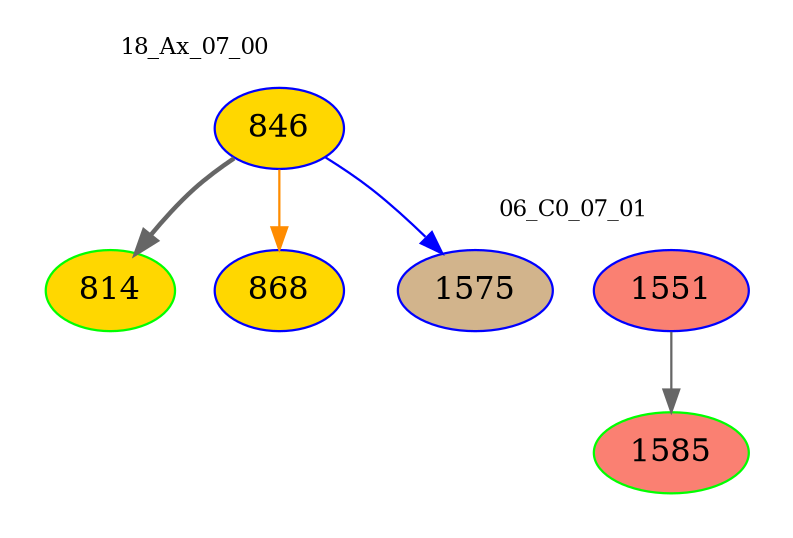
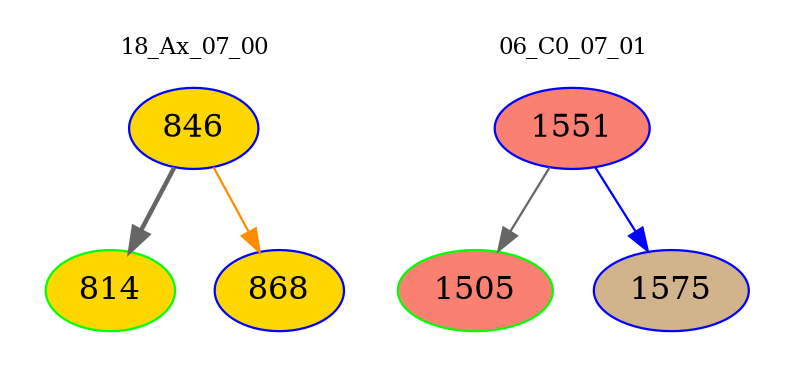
edge "846" -> "1575": now "1551" -> "1575"
node "1585": label "1585" -> "1505"
